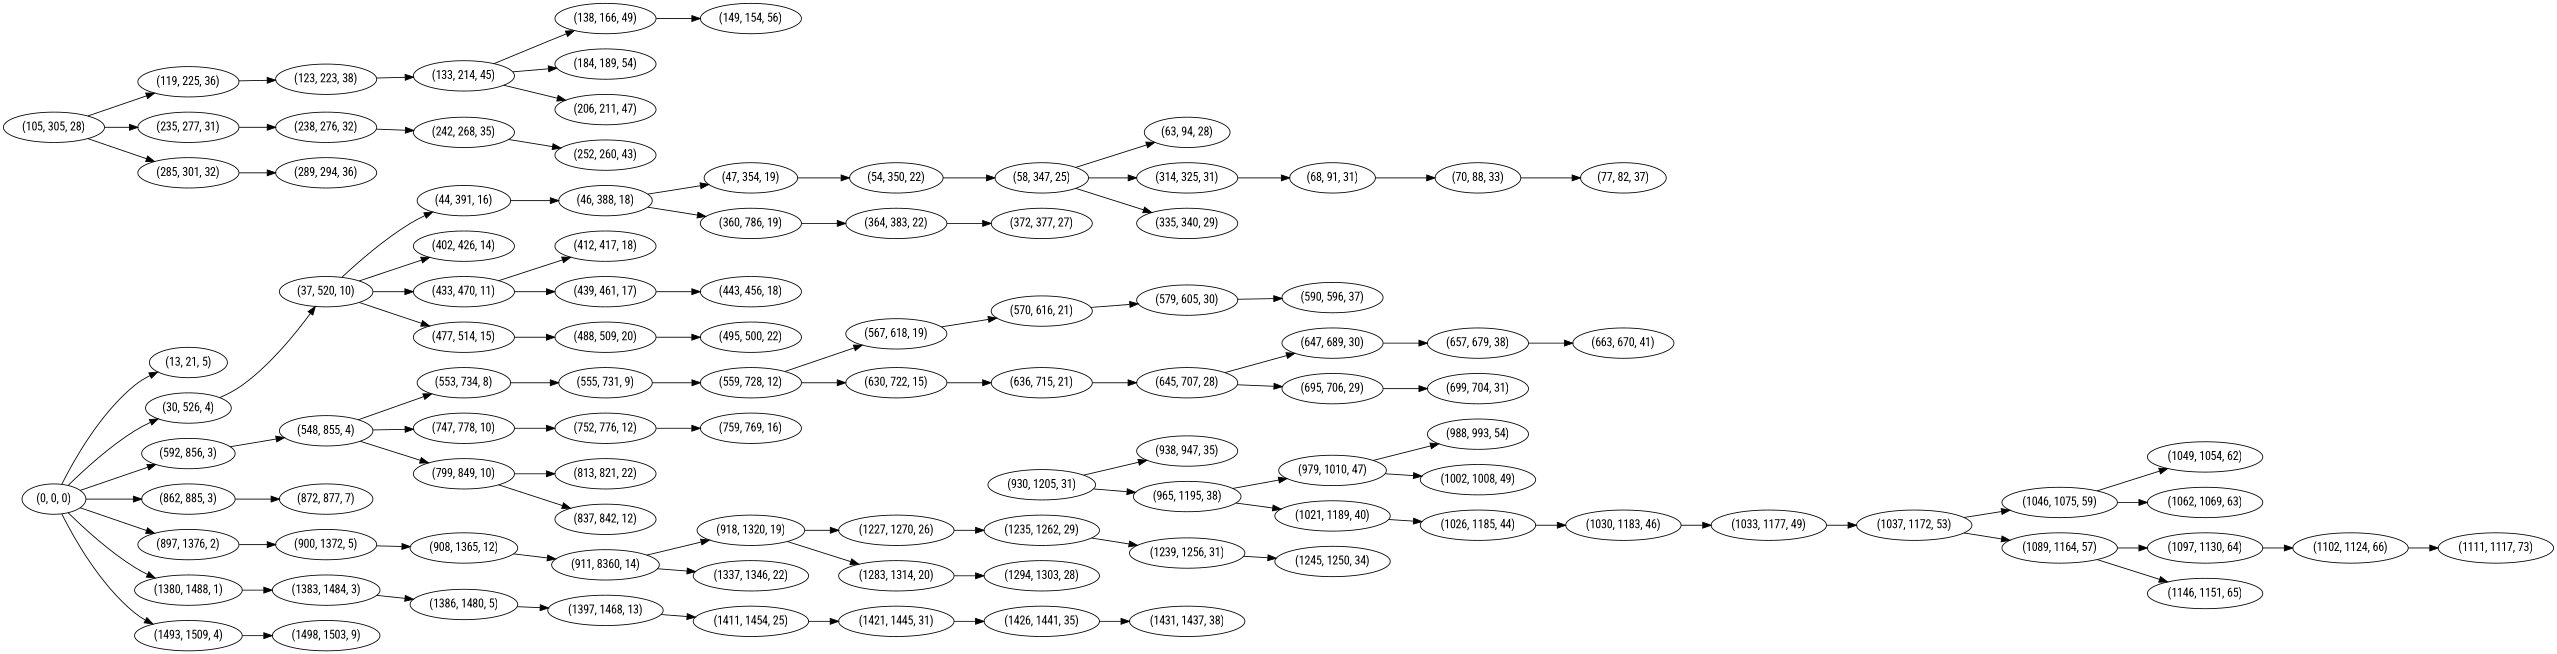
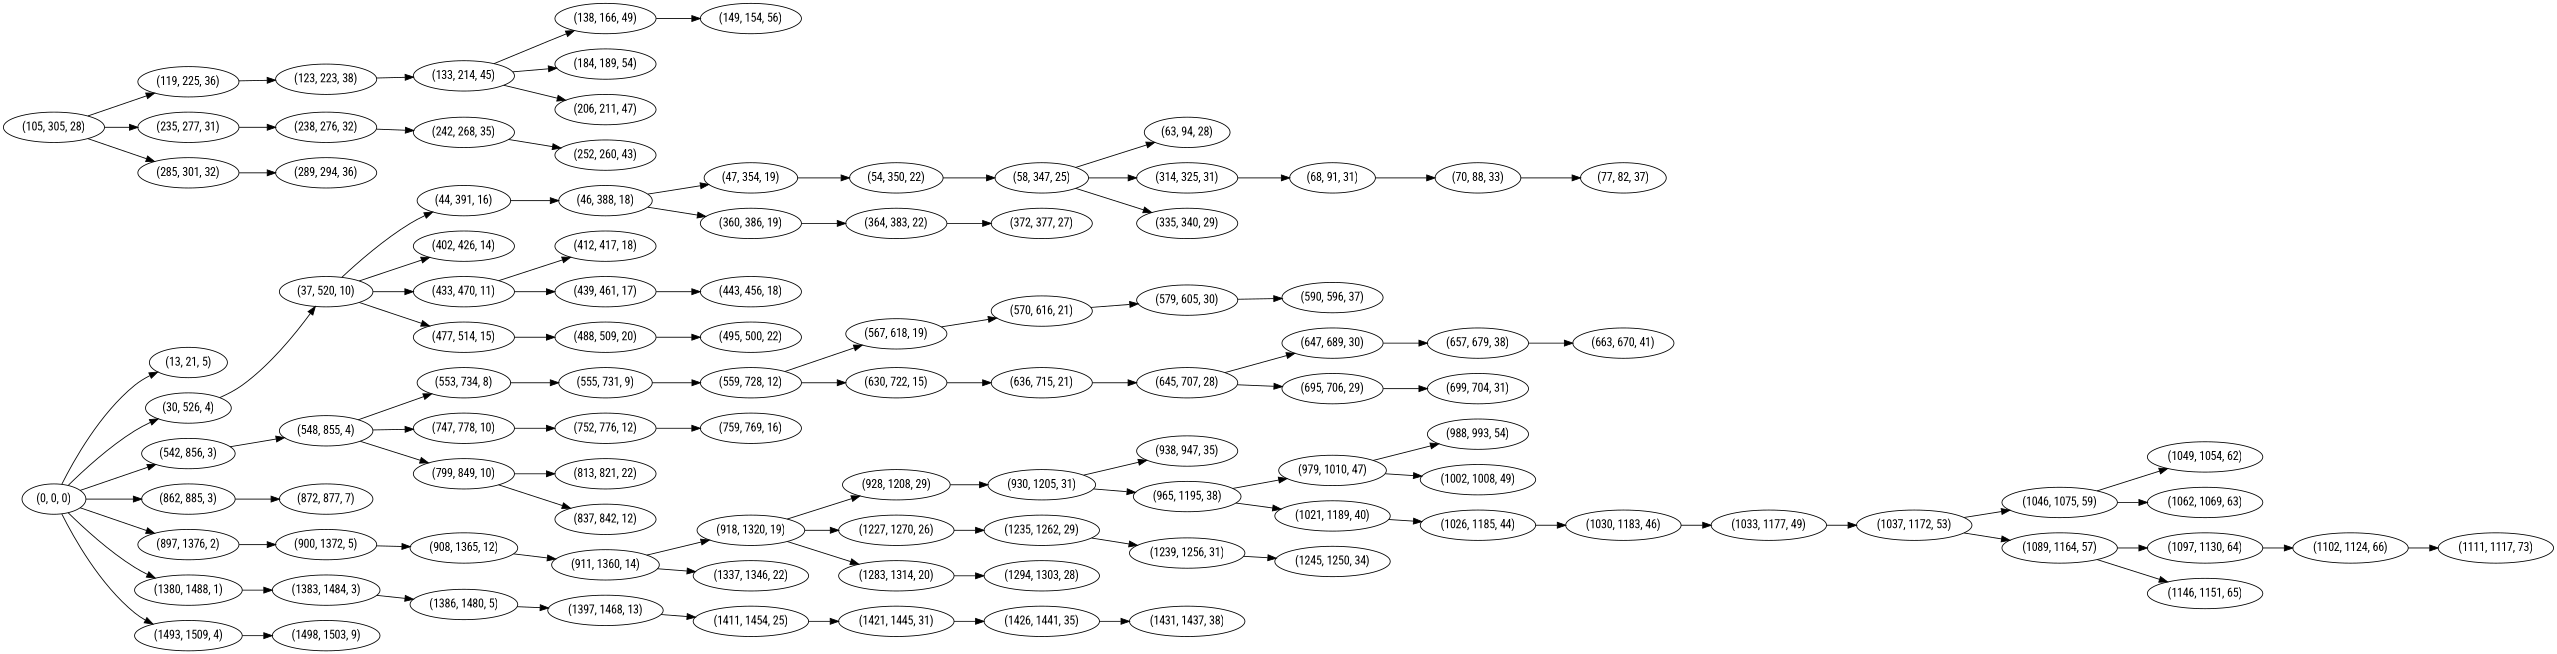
node "(360, 786, 19)": label "(360, 786, 19)" -> "(360, 386, 19)"
node "(592, 856, 3)": label "(592, 856, 3)" -> "(542, 856, 3)"
node "(928, 1208, 29)": added
node "(911, 8360, 14)": label "(911, 8360, 14)" -> "(911, 1360, 14)"
